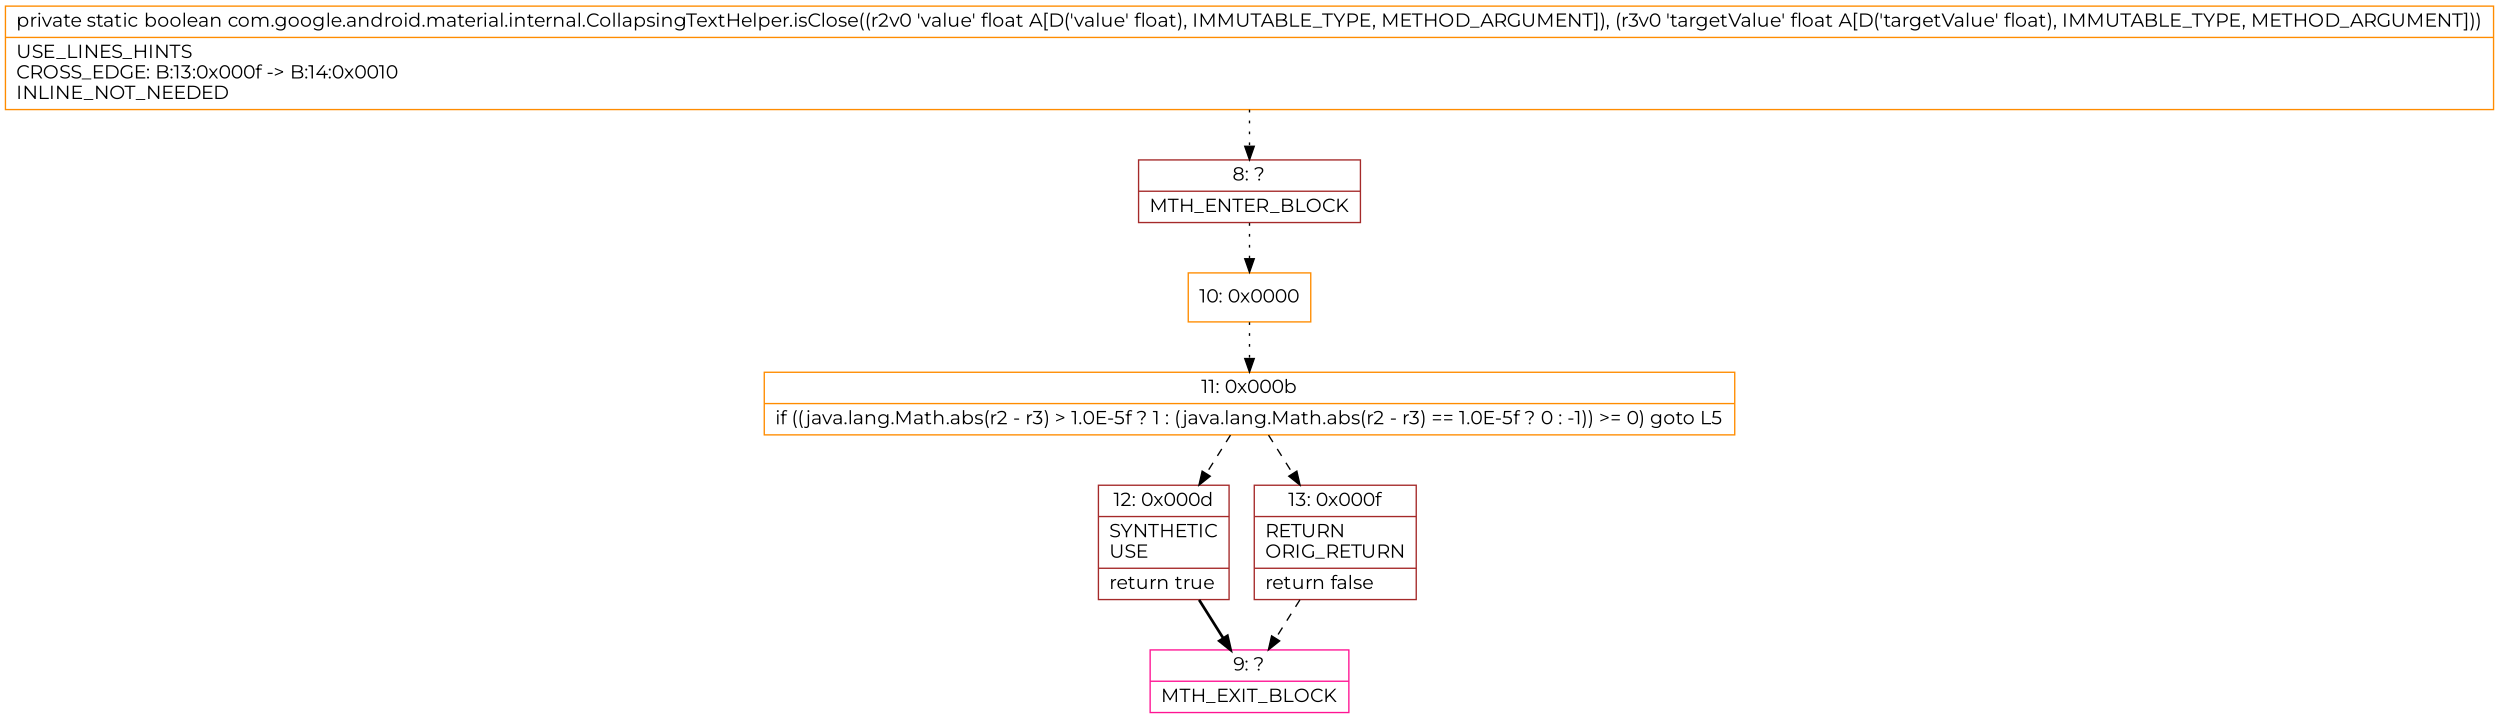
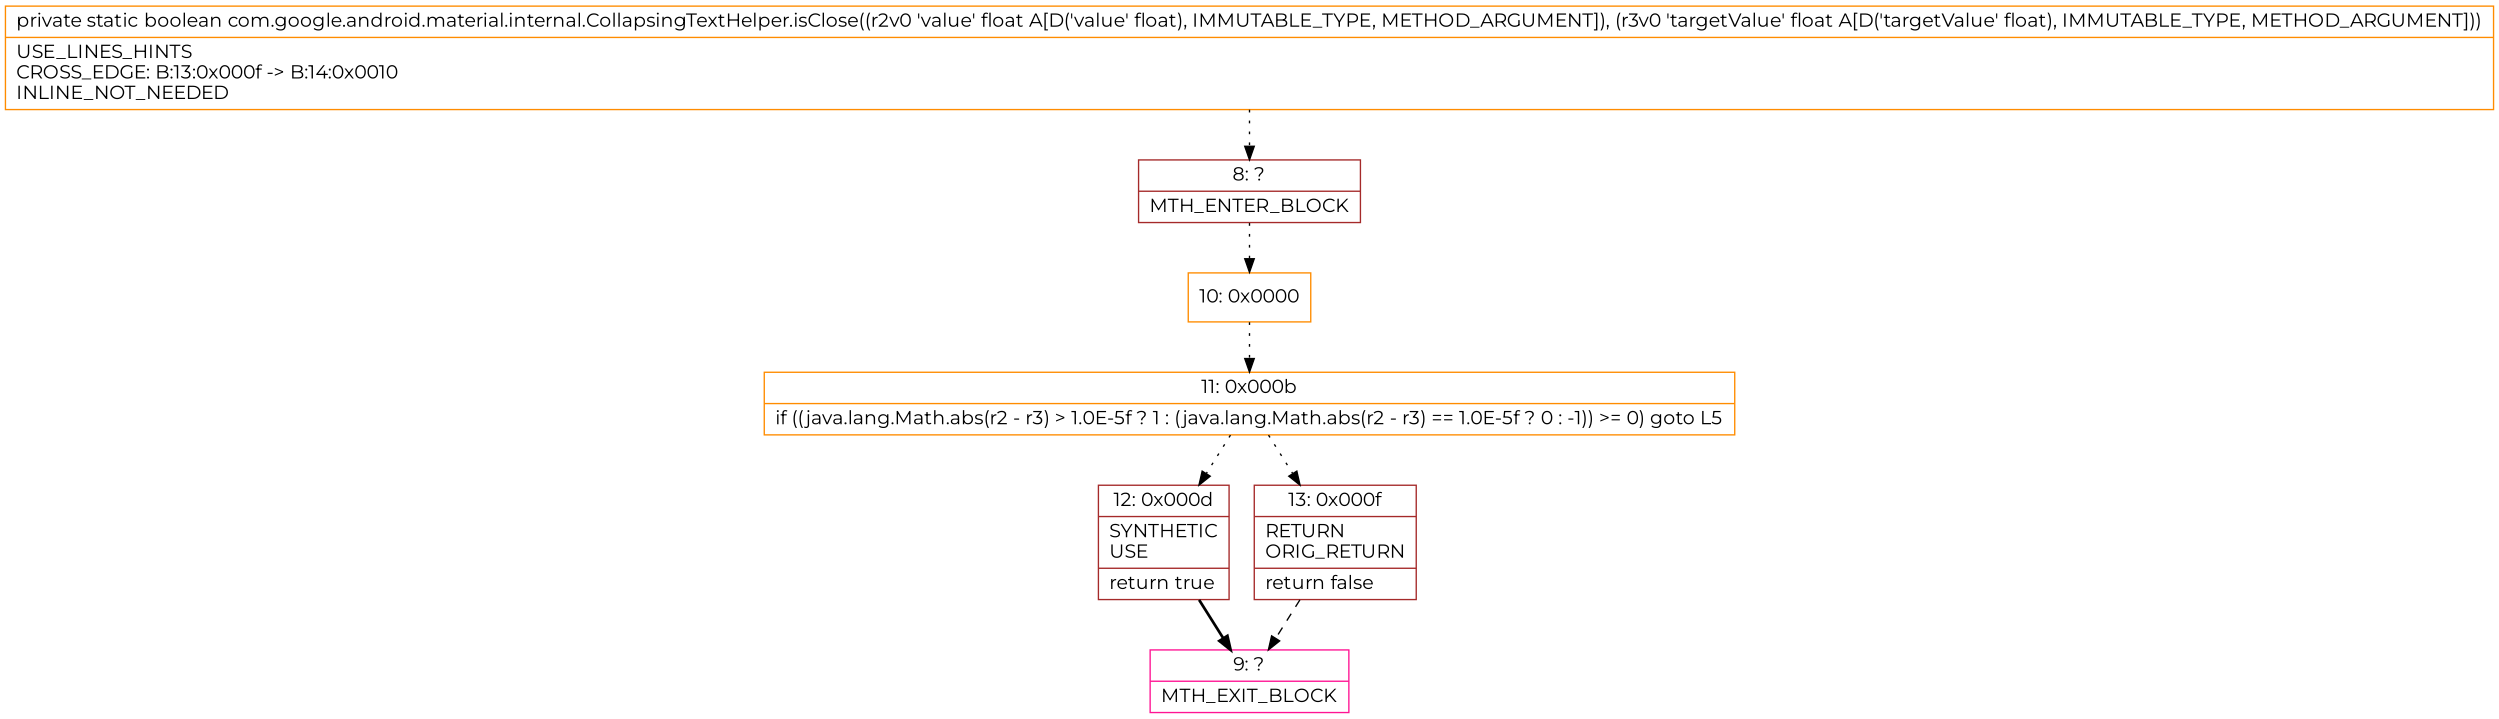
edge "11: 0x000b" -> "12: 0x000d": style dashed -> dotted
edge "11: 0x000b" -> "13: 0x000f": style dashed -> dotted
